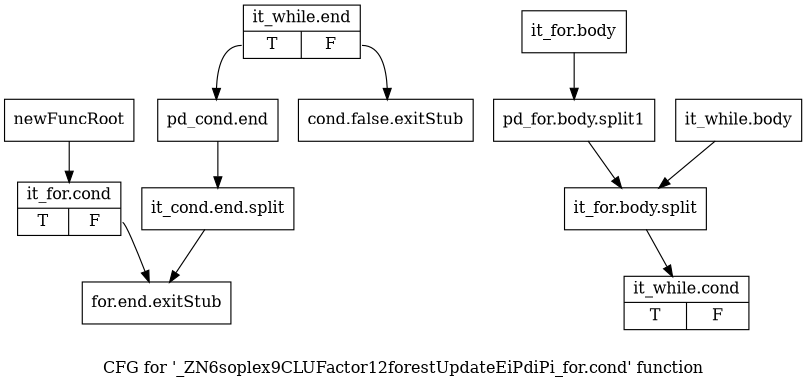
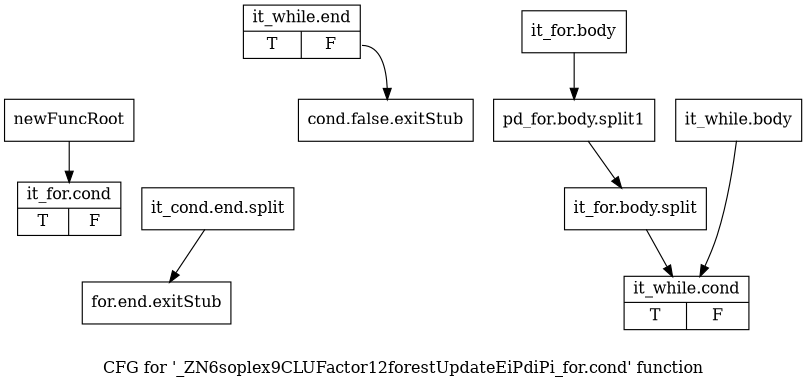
node "pd_cond.end": removed
edge "it_while.body" -> "it_for.body.split": now "it_while.body" -> "it_while.cond"
edge "it_for.cond" -> "for.end.exitStub": removed
